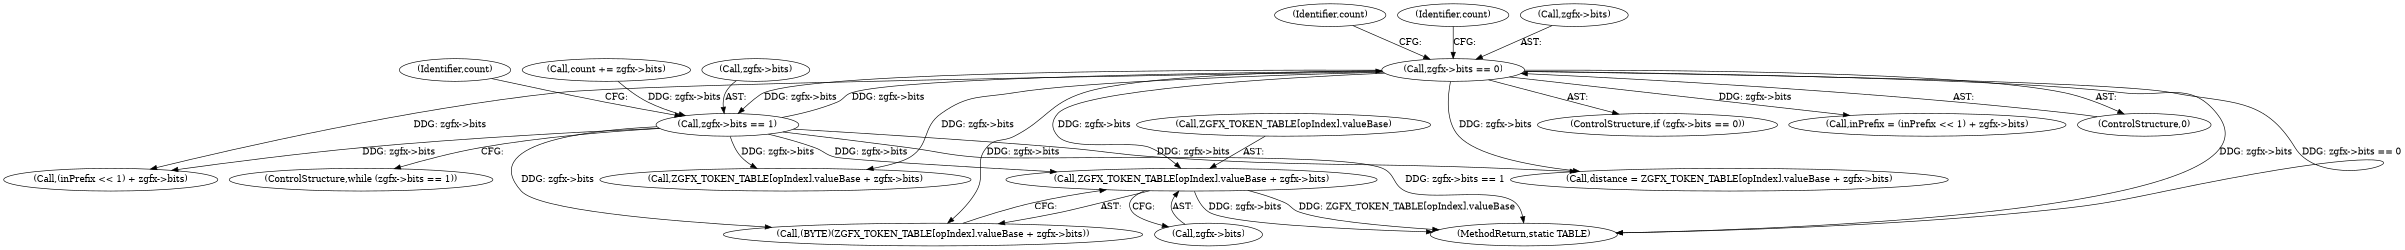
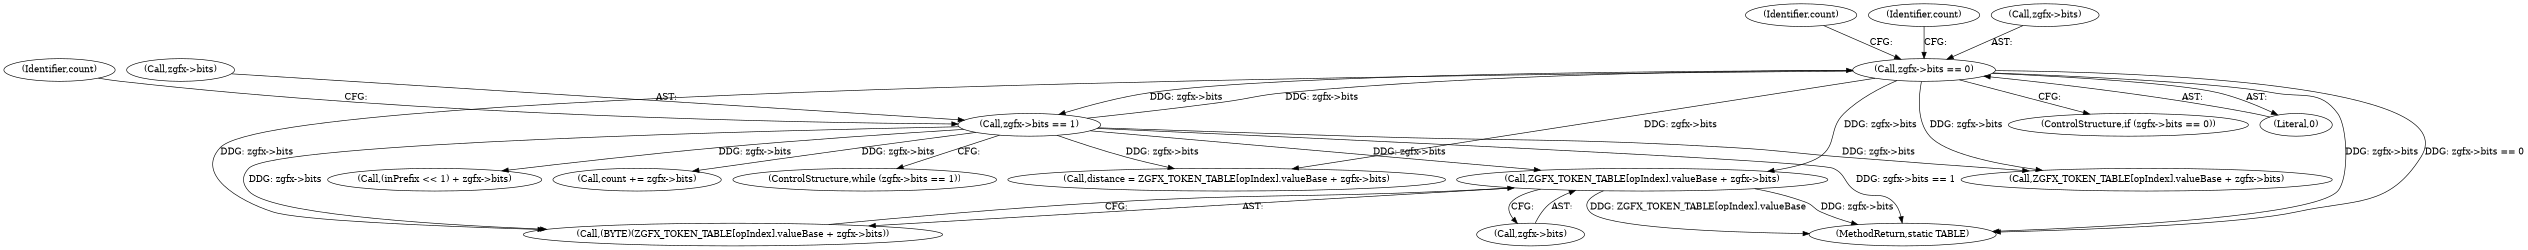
edge "(Call,zgfx->bits == 0)" -> "(Call,(inPrefix << 1) + zgfx->bits)": removed, label "DDG: zgfx->bits"
edge "(Call,zgfx->bits == 0)" -> "(ControlStructure,if (zgfx->bits == 0))": label "AST: " -> "CFG: "
edge "(Call,count += zgfx->bits)" -> "(Call,zgfx->bits == 1)": reversed
node "(Call,ZGFX_TOKEN_TABLE[opIndex].valueBase)": removed
node "(Call,inPrefix = (inPrefix << 1) + zgfx->bits)": removed
node "(ControlStructure,0)": label "(ControlStructure,0)" -> "(Literal,0)"
